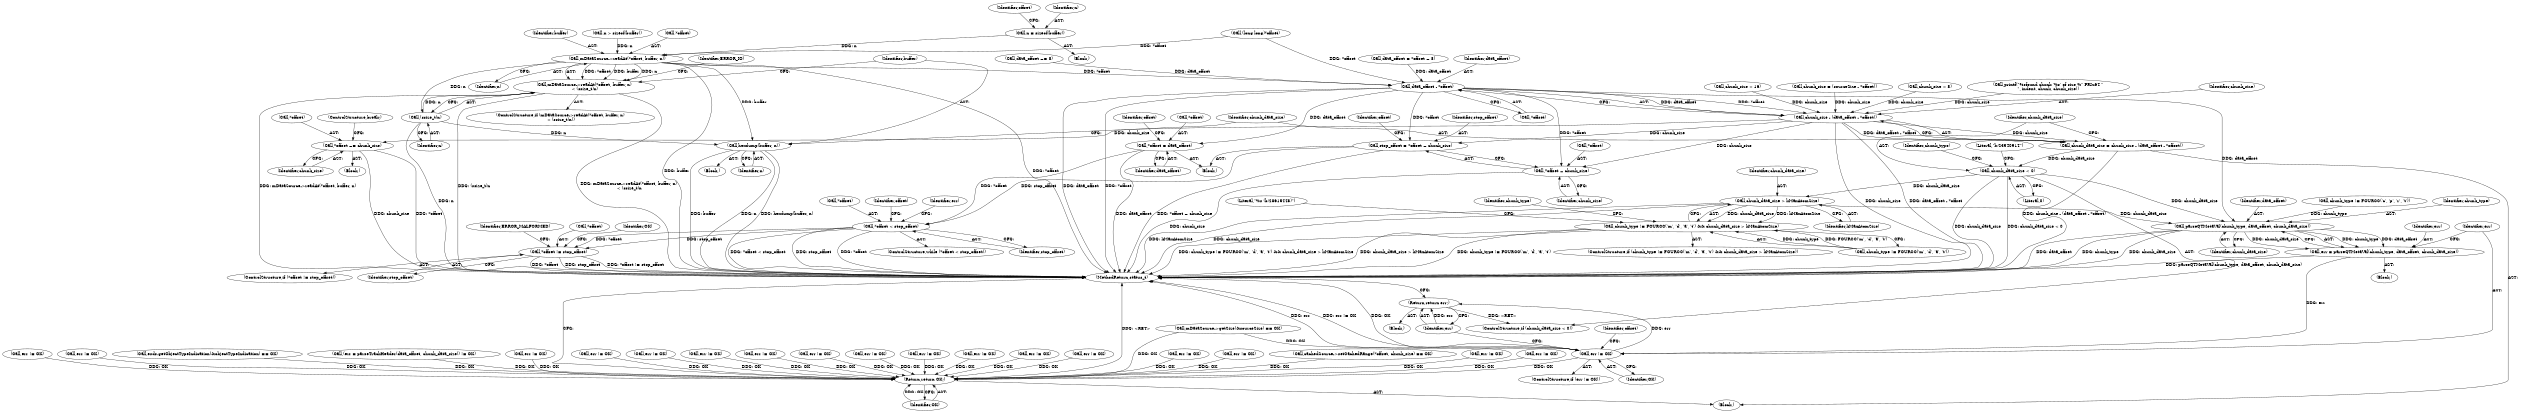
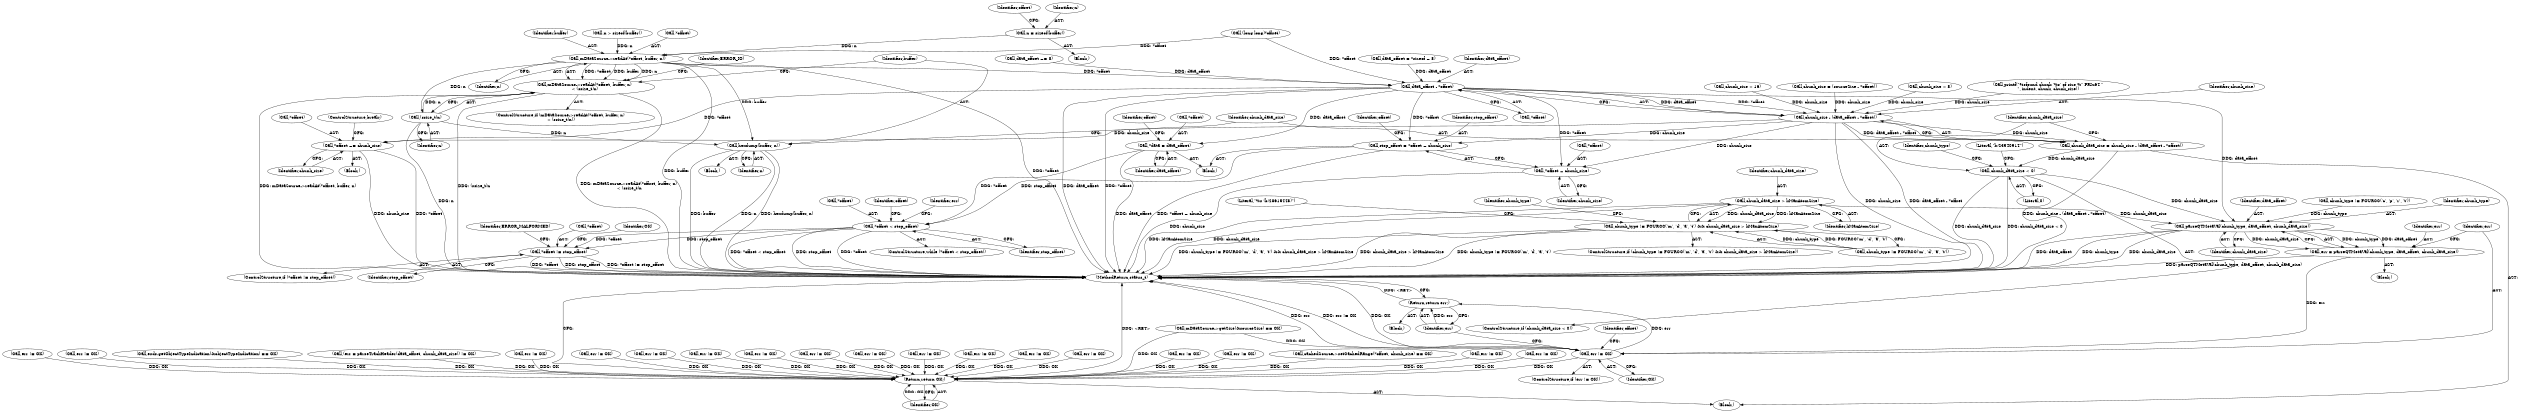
node "(Call,data_offset = *offset + 8)": label "(Call,data_offset = *offset + 8)" -> "(Call,data_offset = *sizeof + 8)"
edge "(Call,data_offset - *offset)" -> "(Call,*offset += chunk_size)": added, label "DDG: *offset"
node "(Call,*offset = data_offset)": label "(Call,*offset = data_offset)" -> "(Call,*data = data_offset)"
edge "(Call,chunk_data_size < 0)" -> "(Call,chunk_data_size > kMaxAtomSize)": removed, label "DDG: chunk_data_size"
edge "(Return,return err;)" -> "(ControlStructure,if (chunk_data_size < 0))": now "(Return,return err;)" -> "(MethodReturn,status_t)"
